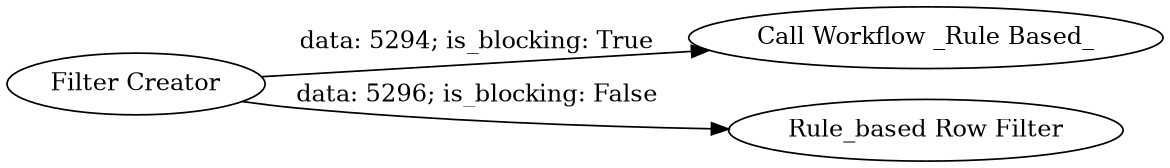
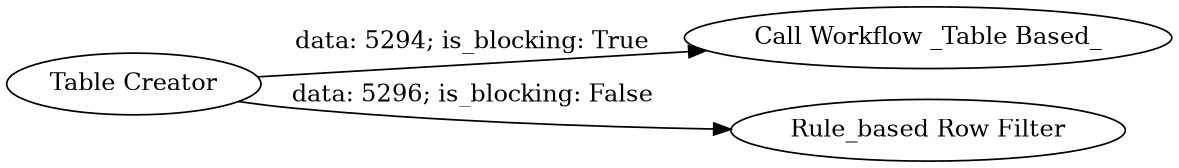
node "Call Workflow _Rule Based_": label "Call Workflow _Rule Based_" -> "Call Workflow _Table Based_"
node "Filter Creator": label "Filter Creator" -> "Table Creator"
